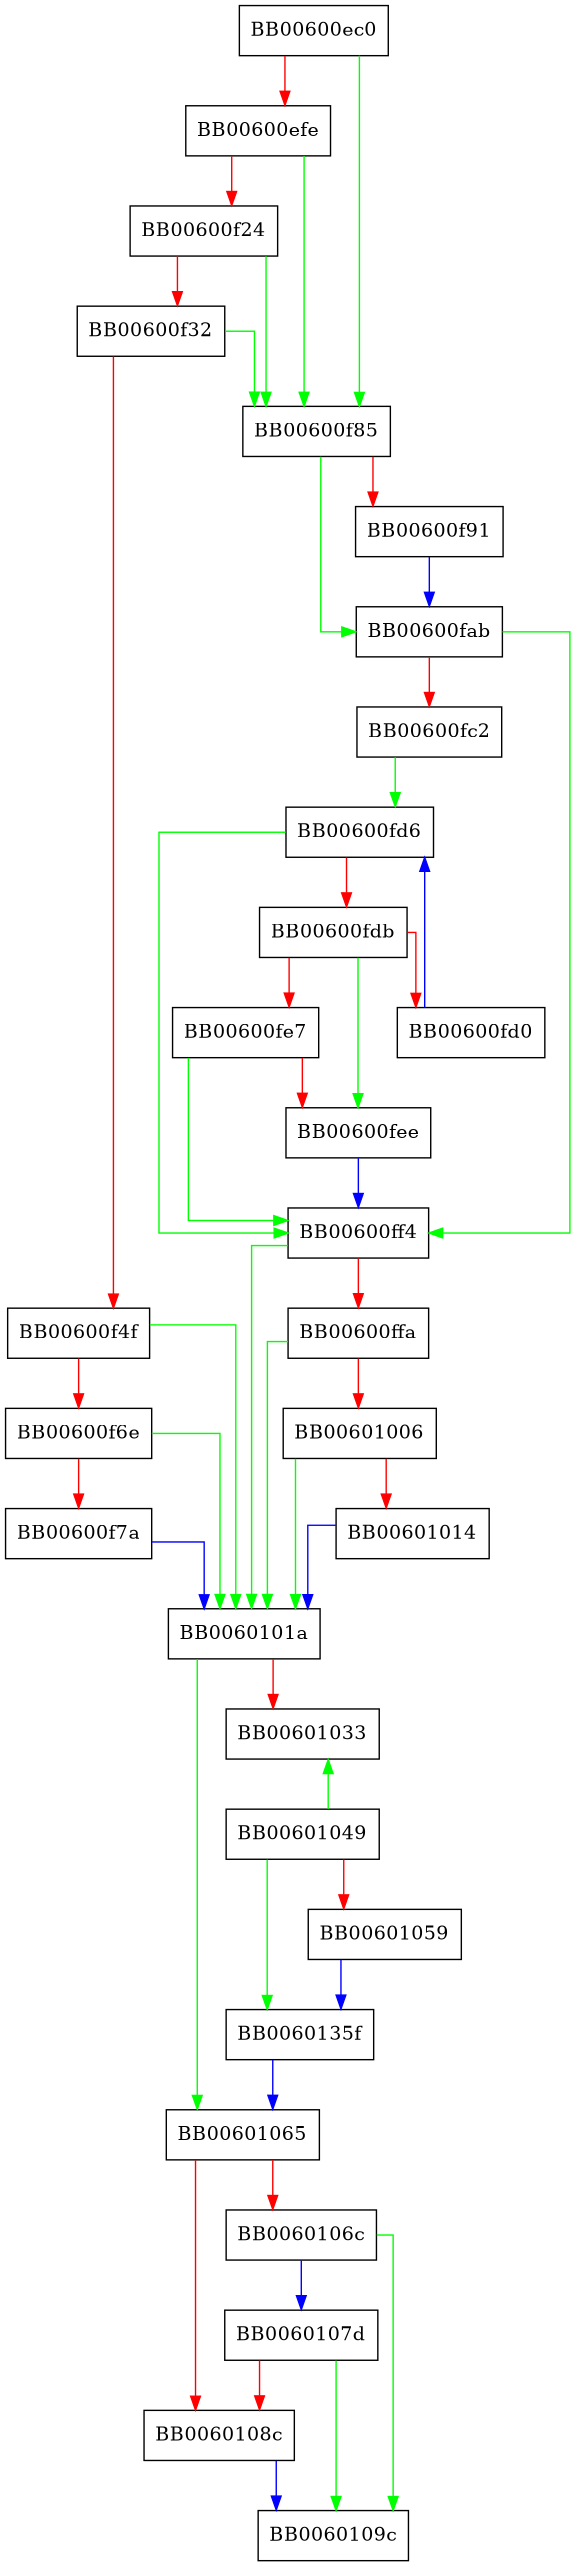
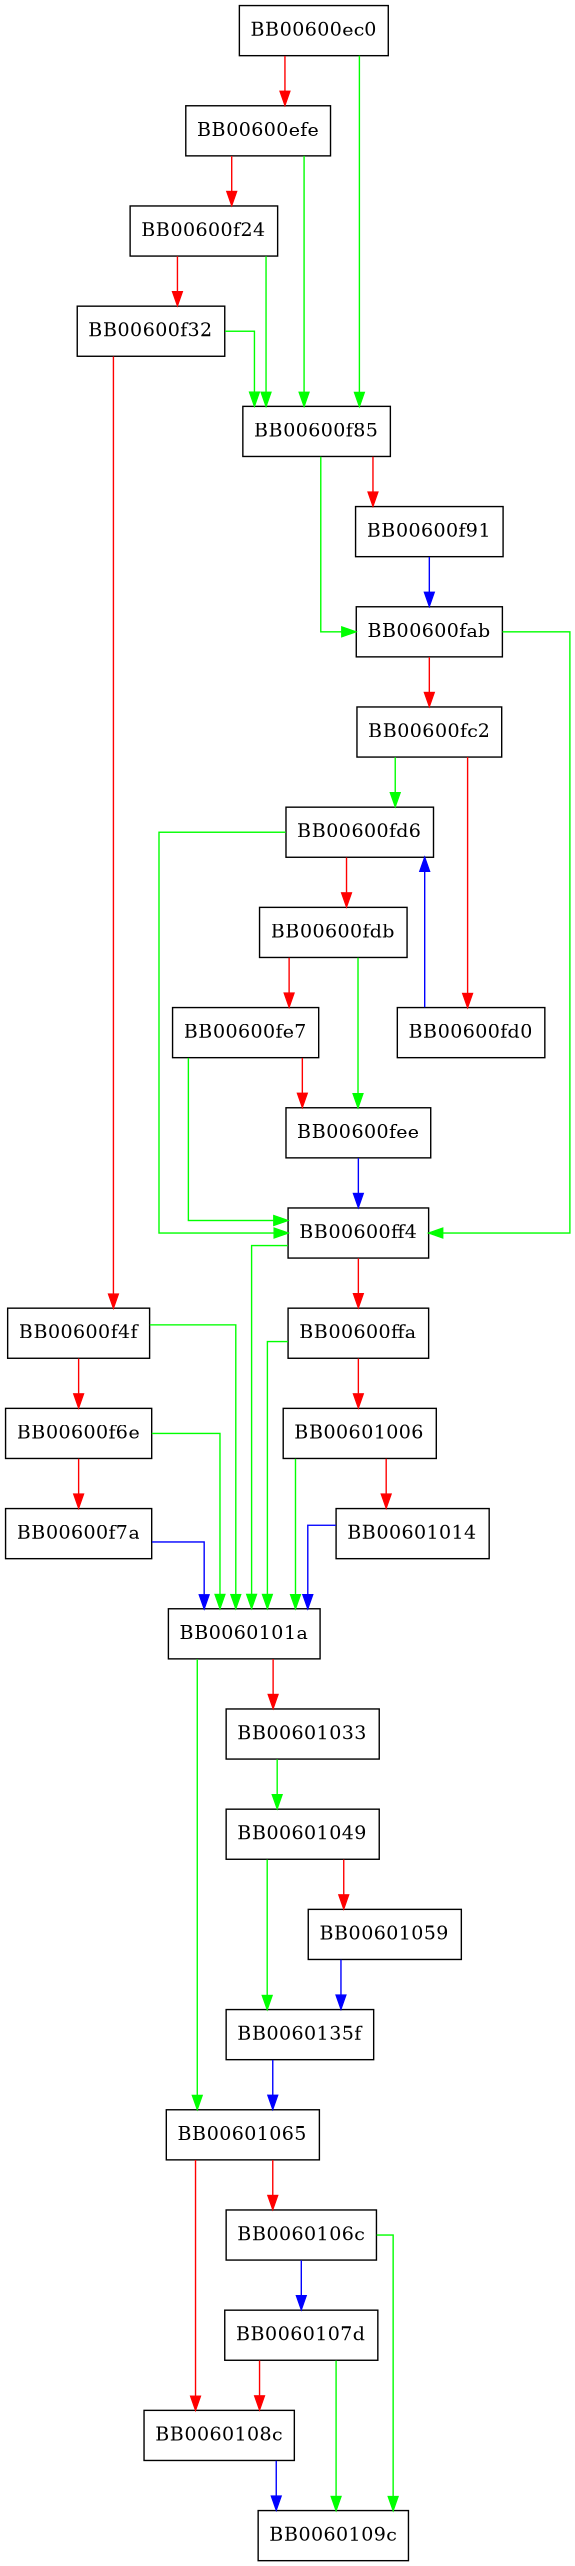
edge "BB00600fdb" -> "BB00600fd0": now "BB00600fc2" -> "BB00600fd0"
edge "BB00601049" -> "BB00601033": reversed
